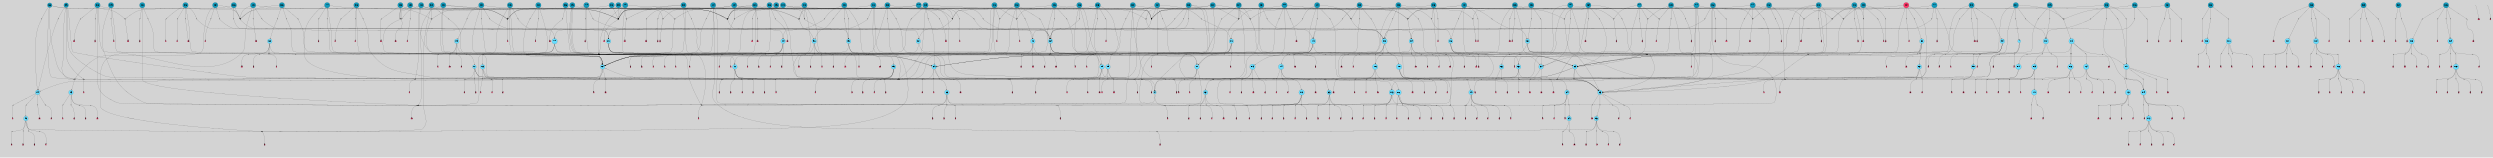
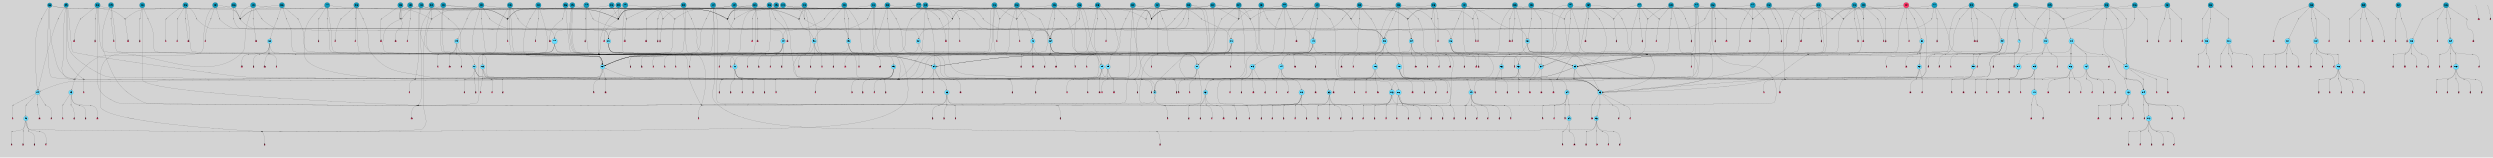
node "13": added
